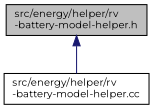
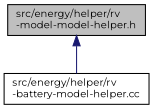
node "src/energy/helper/rv -battery-model-helper.h": label "src/energy/helper/rv -battery-model-helper.h" -> "src/energy/helper/rv -model-model-helper.h"
